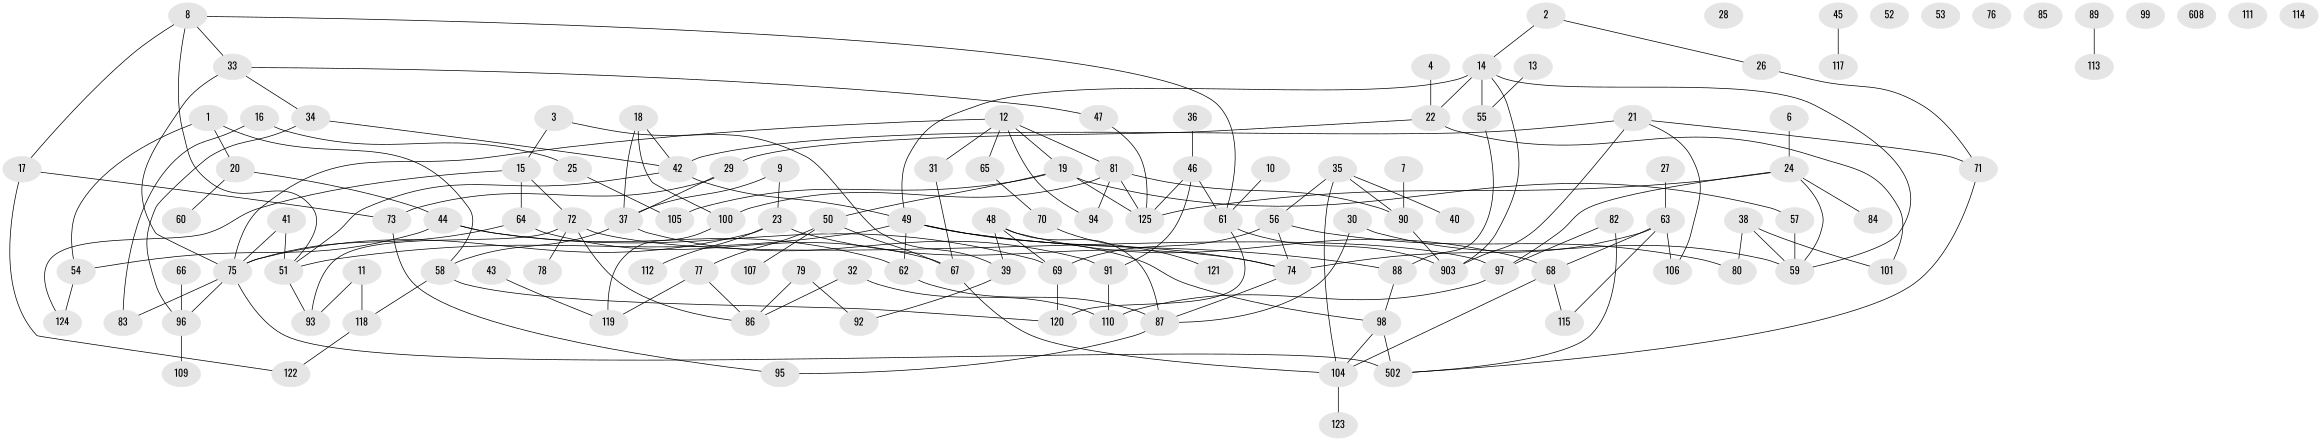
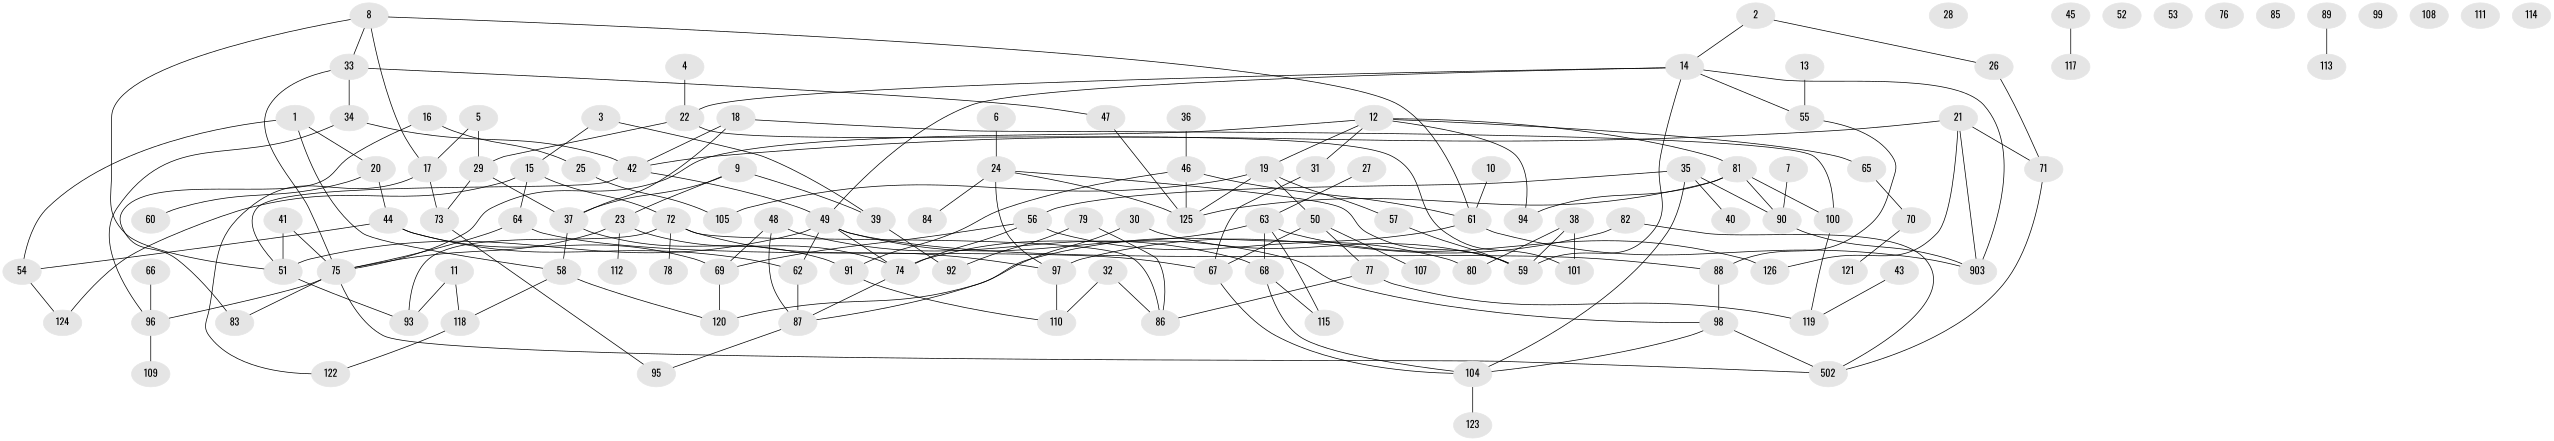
node "608": label "608" -> "108"
node "5": added
edge "48" -- "39": now "9" -- "39"
node "106": label "106" -> "126"
